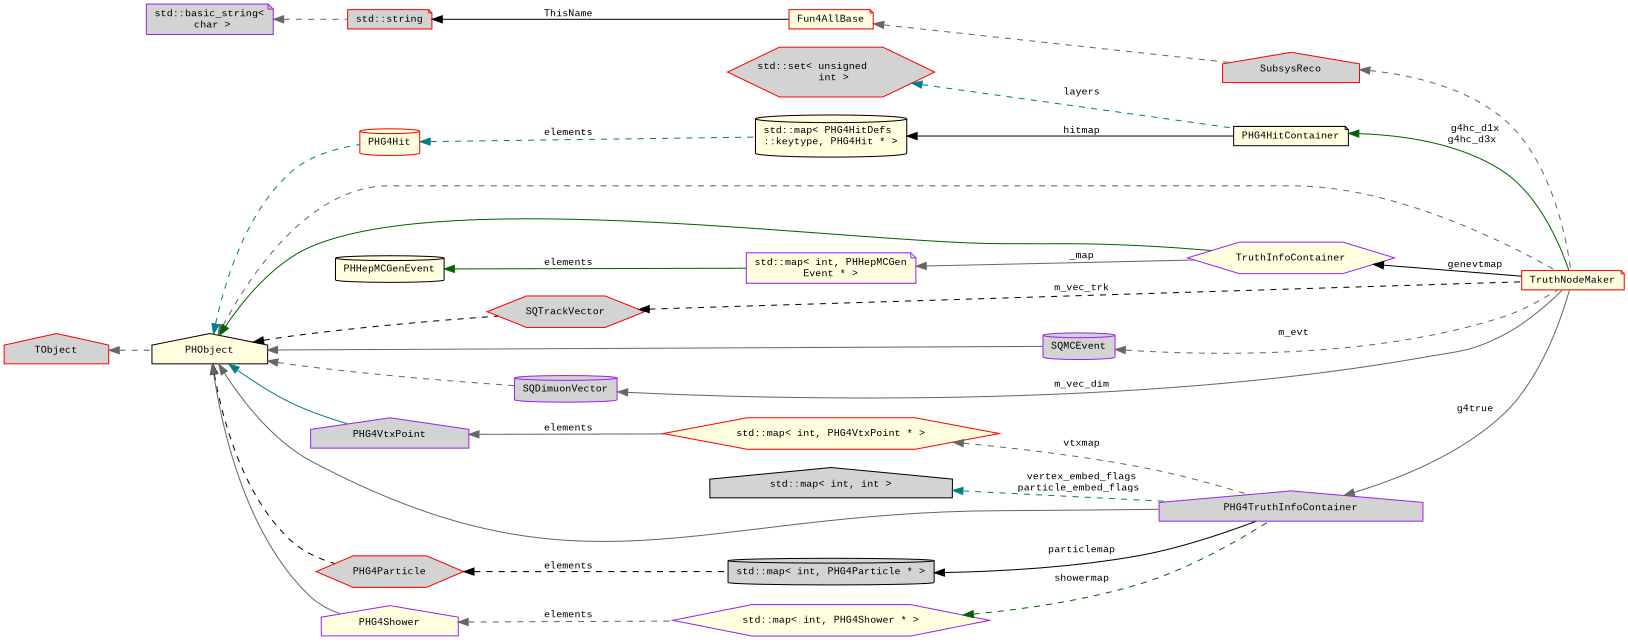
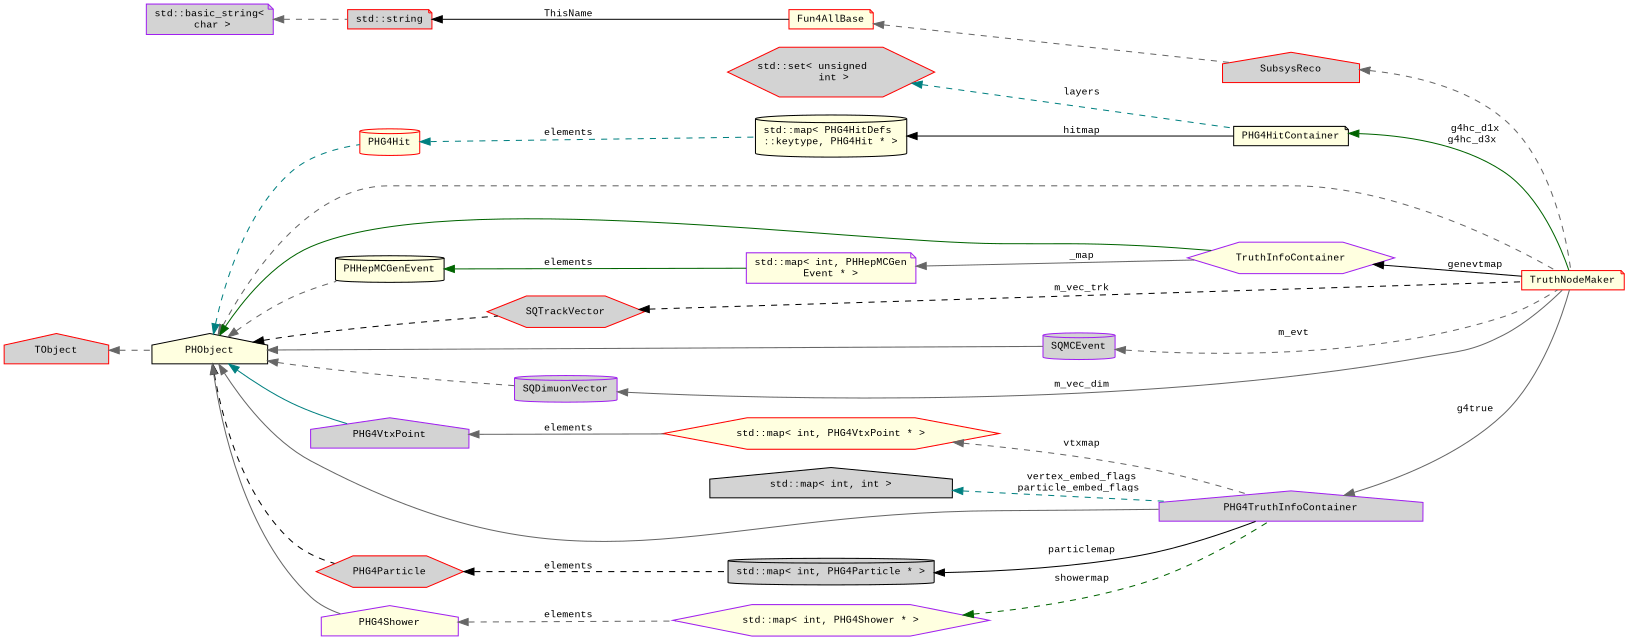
edge "PHHepMCGenEvent" -> "PHObject": added
